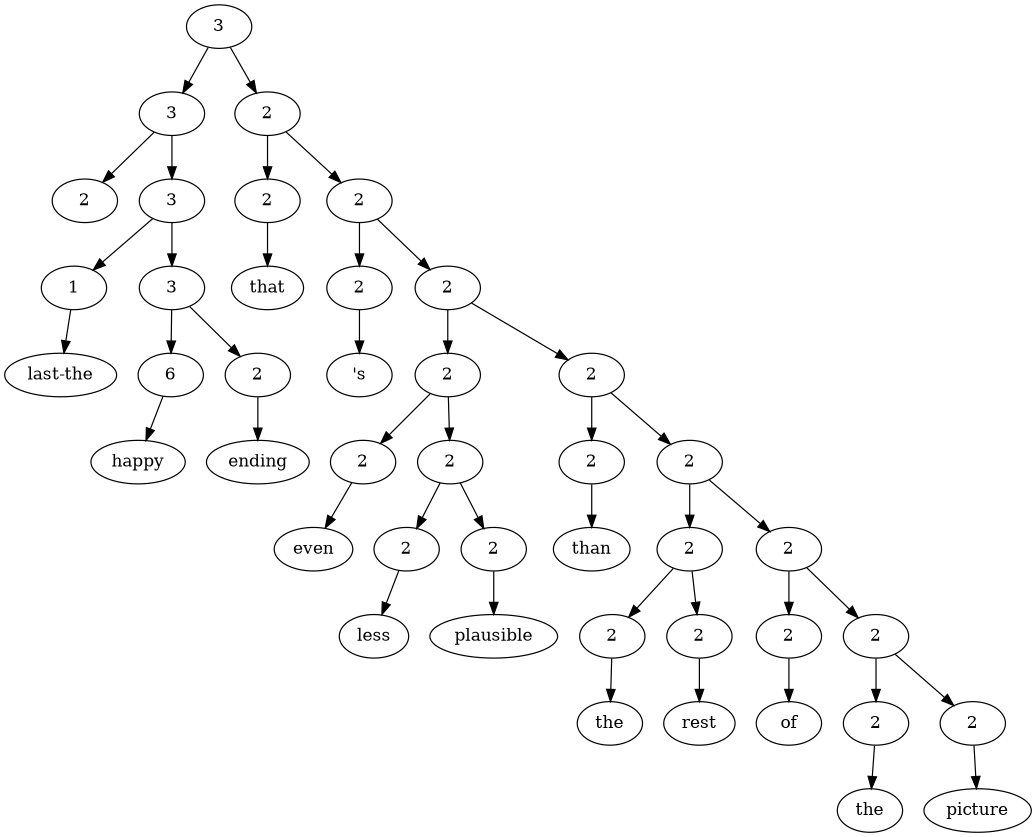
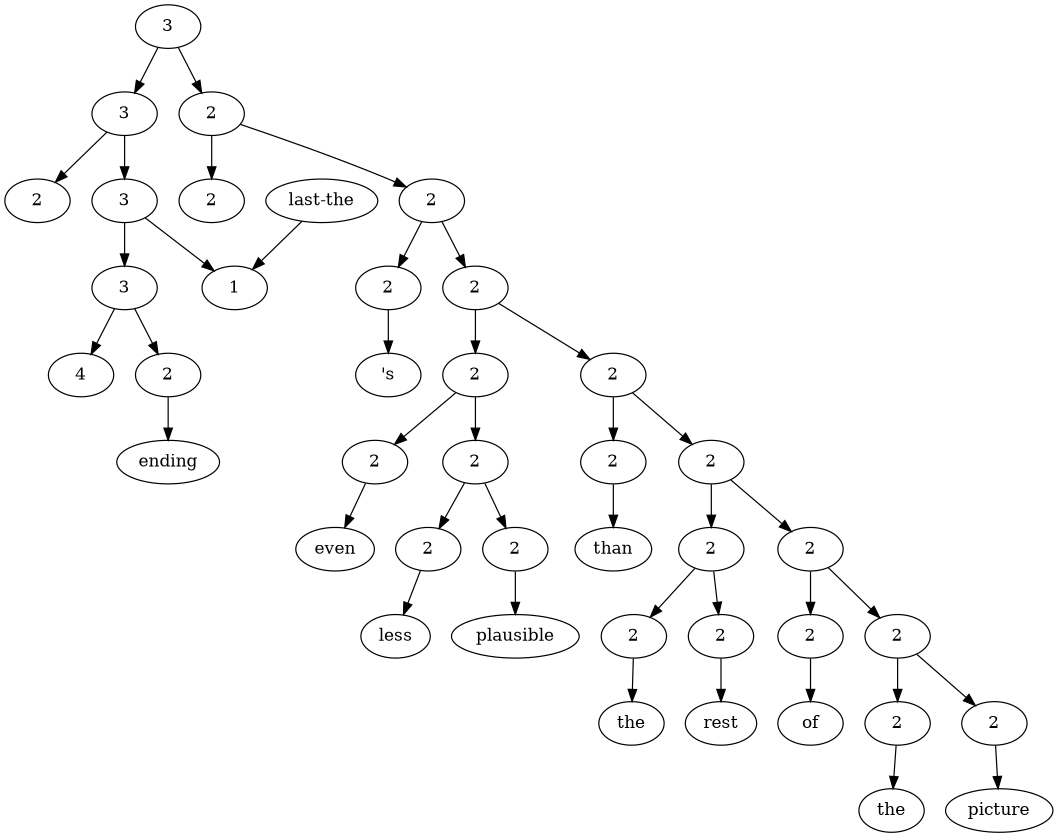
node "that": removed
edge "1" -> "last-the": reversed
node "6": label "6" -> "4"
node "happy": removed
